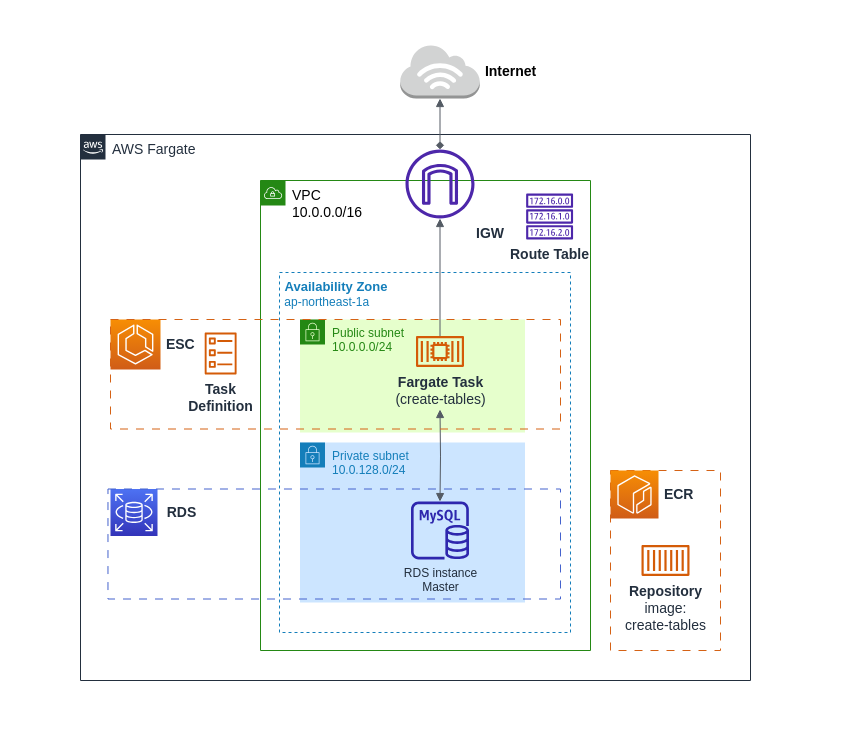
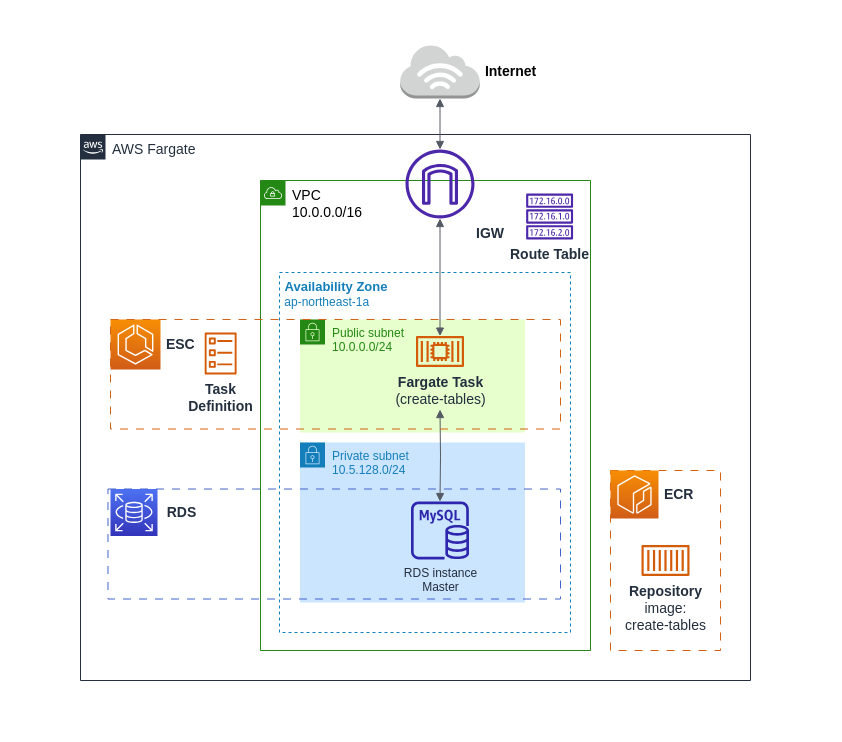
edge "Internet" -- "IGW": arrowhead diamond -> block
edge "Fargate Task(create-tables)" -> "IGW": arrowhead none -> block
node "Private subnet 10.0.128.0/24": label "Private subnet 10.0.128.0/24" -> "Private subnet 10.5.128.0/24"
